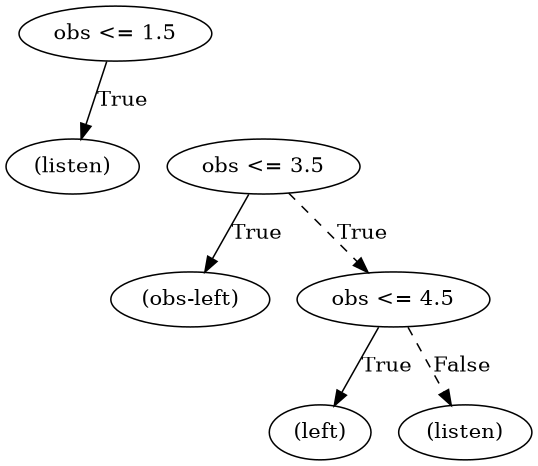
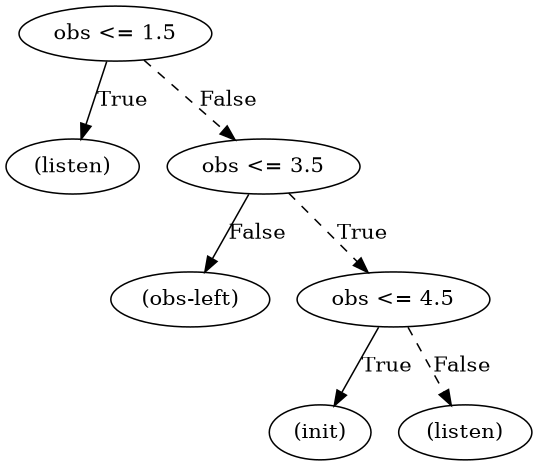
edge "obs <= 1.5" -> "obs <= 3.5": added, label "False"
edge "obs <= 3.5" -> "(obs-left)": label "True" -> "False"
node "(left)": label "(left)" -> "(init)"
